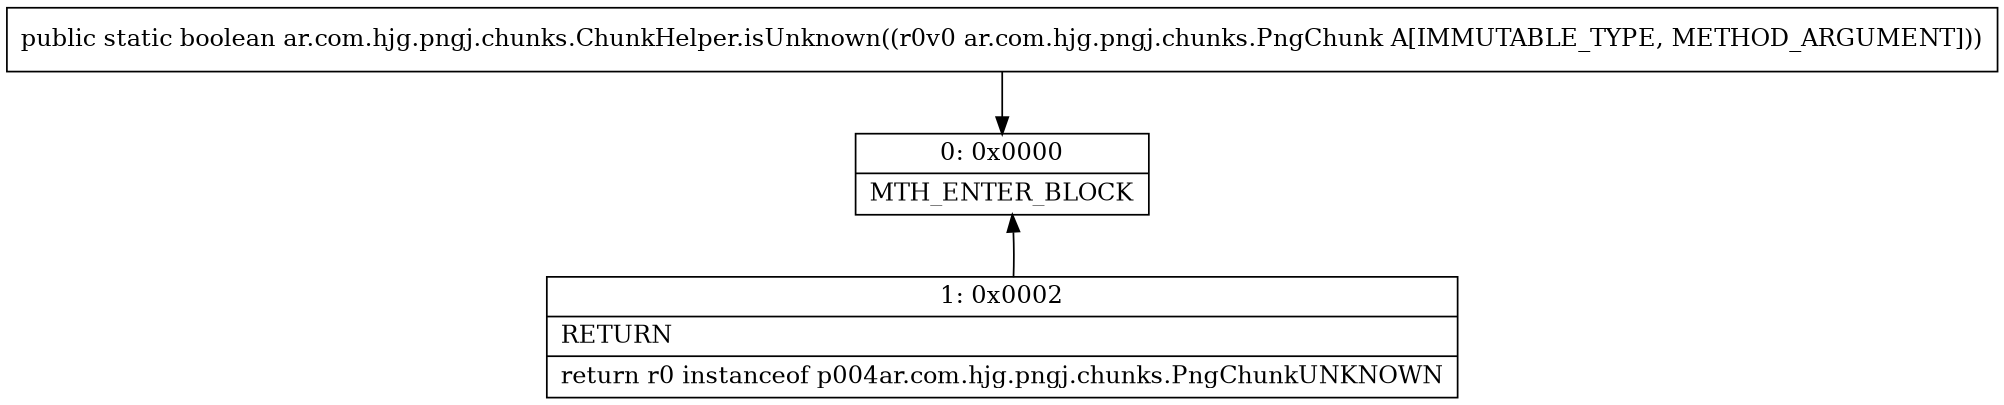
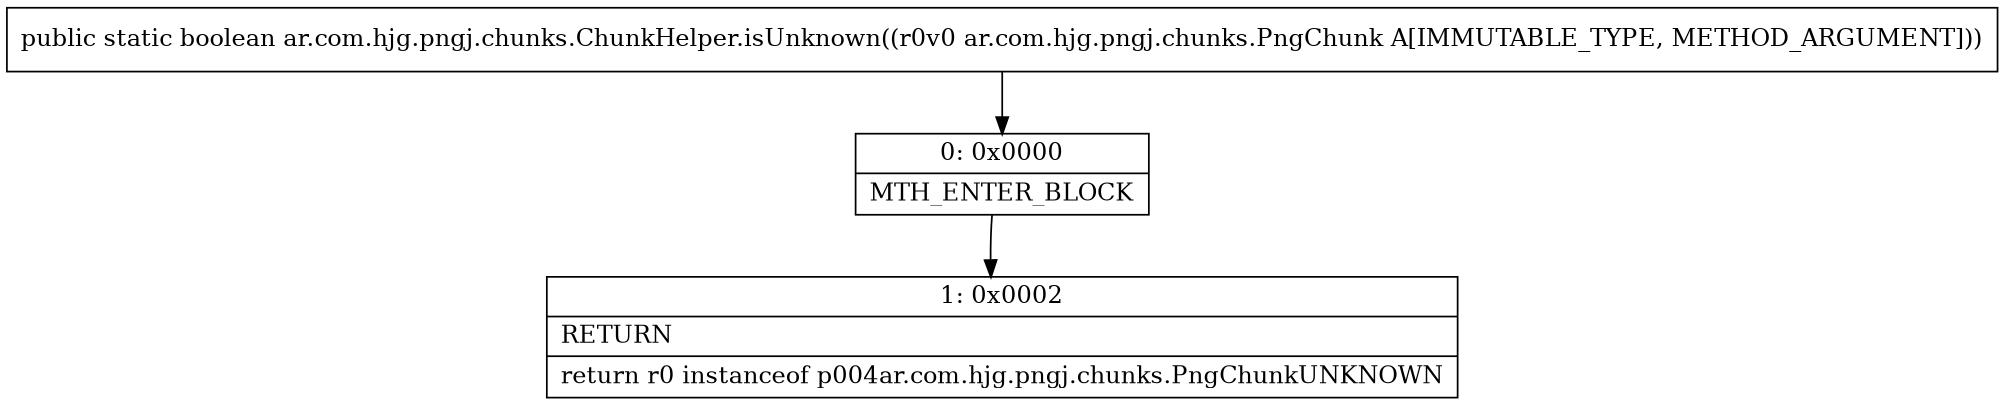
edge "1: 0x0002" -> "0: 0x0000": reversed
